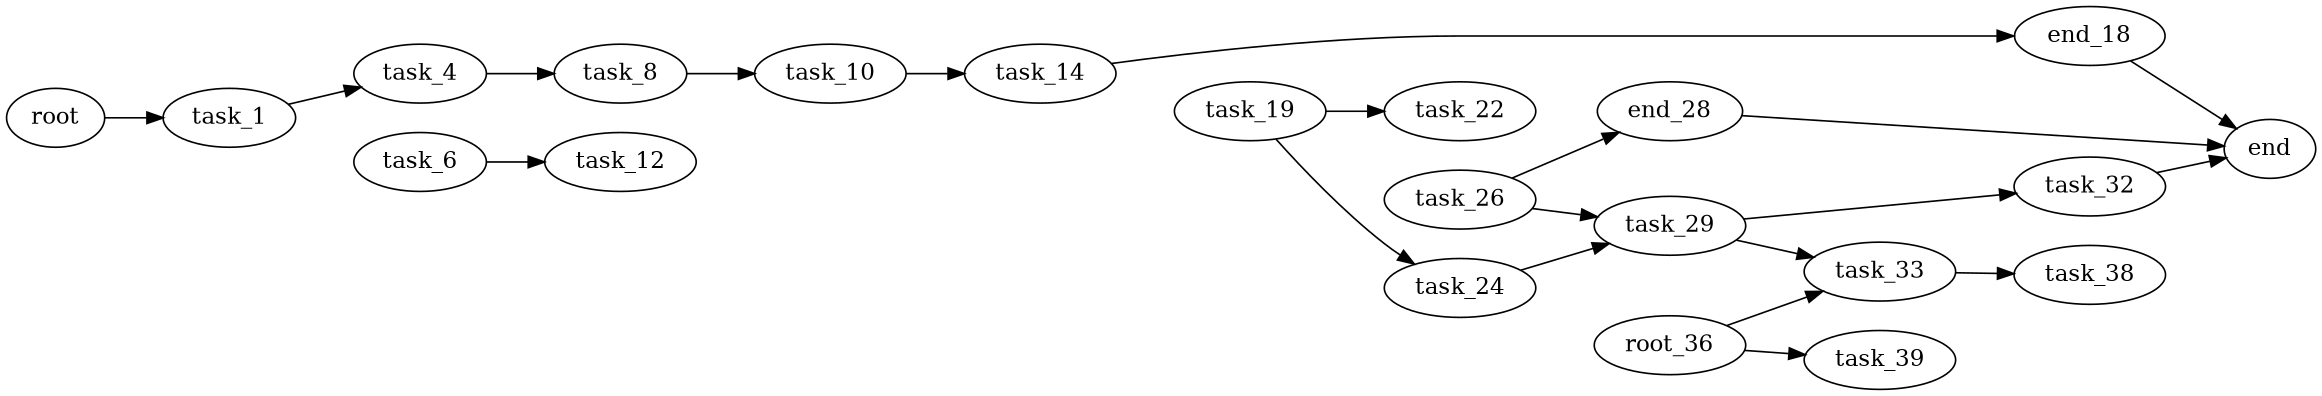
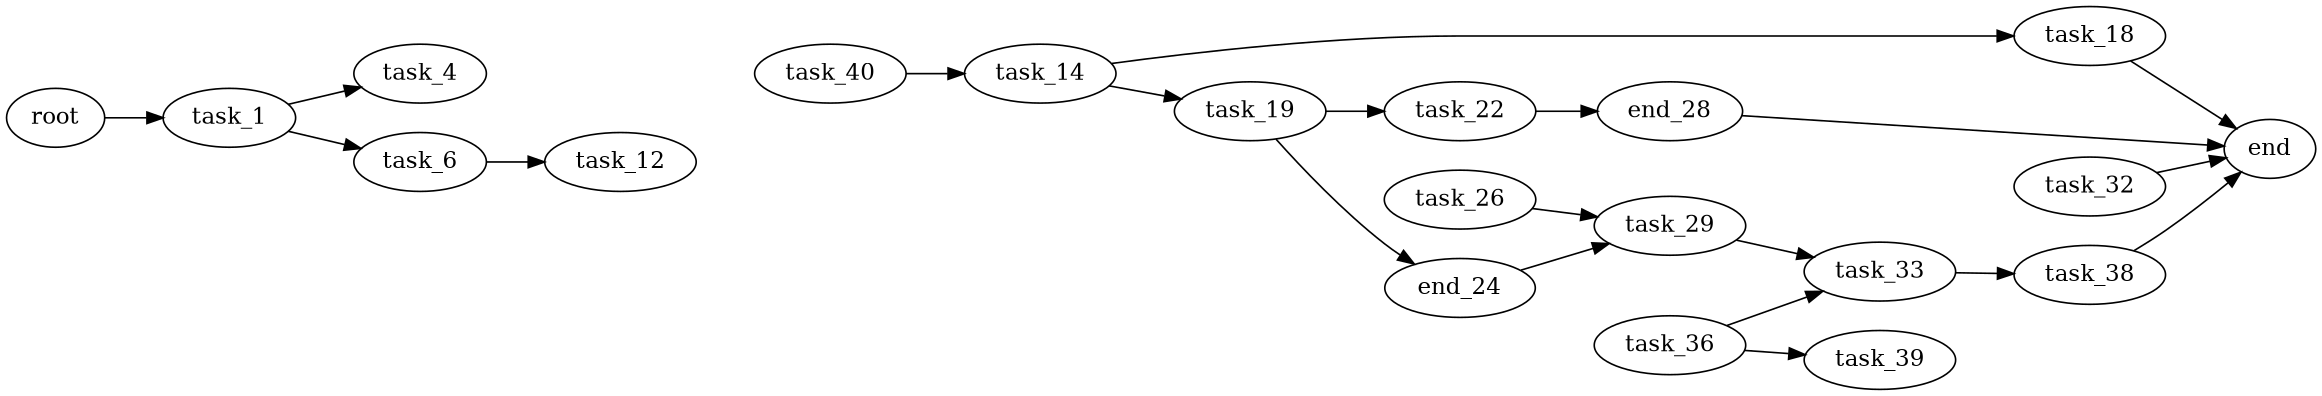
node "end_18": label "end_18" -> "task_18"
node "task_8": removed
node "task_10": label "task_10" -> "task_40"
edge "task_14" -> "task_19": added
edge "task_1" -> "task_6": added
edge "task_26" -> "end_28": now "task_22" -> "end_28"
edge "task_29" -> "task_32": removed
edge "task_38" -> "end": added
node "task_24": label "task_24" -> "end_24"
node "root_36": label "root_36" -> "task_36"
